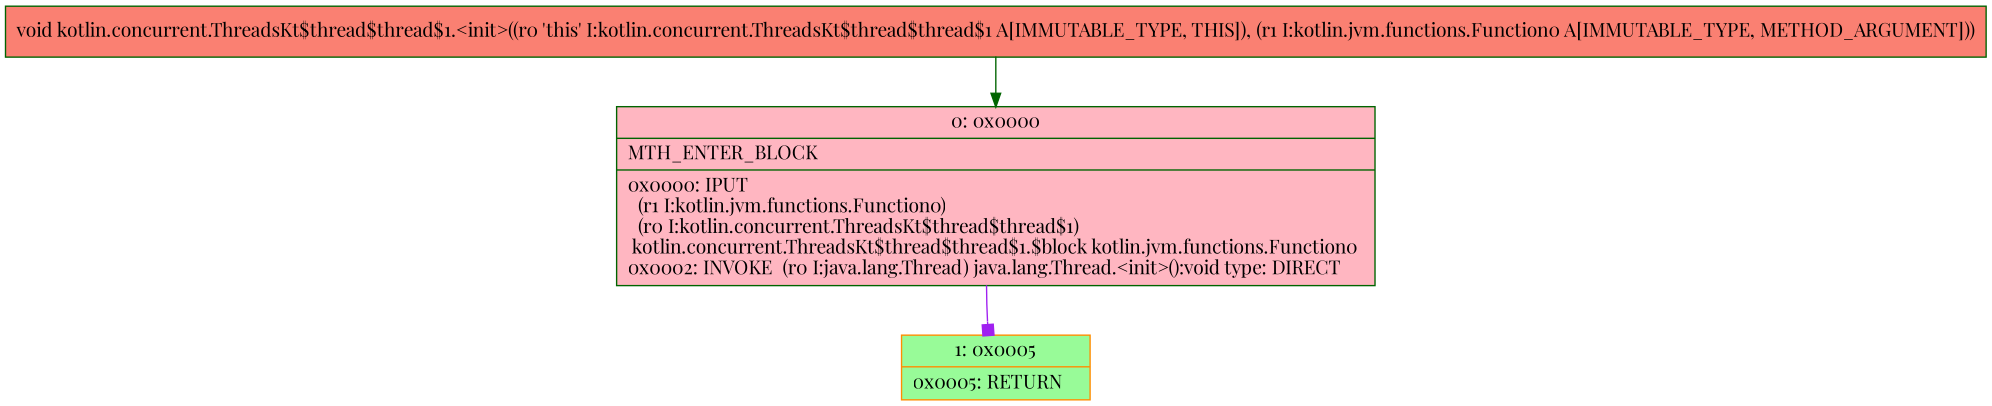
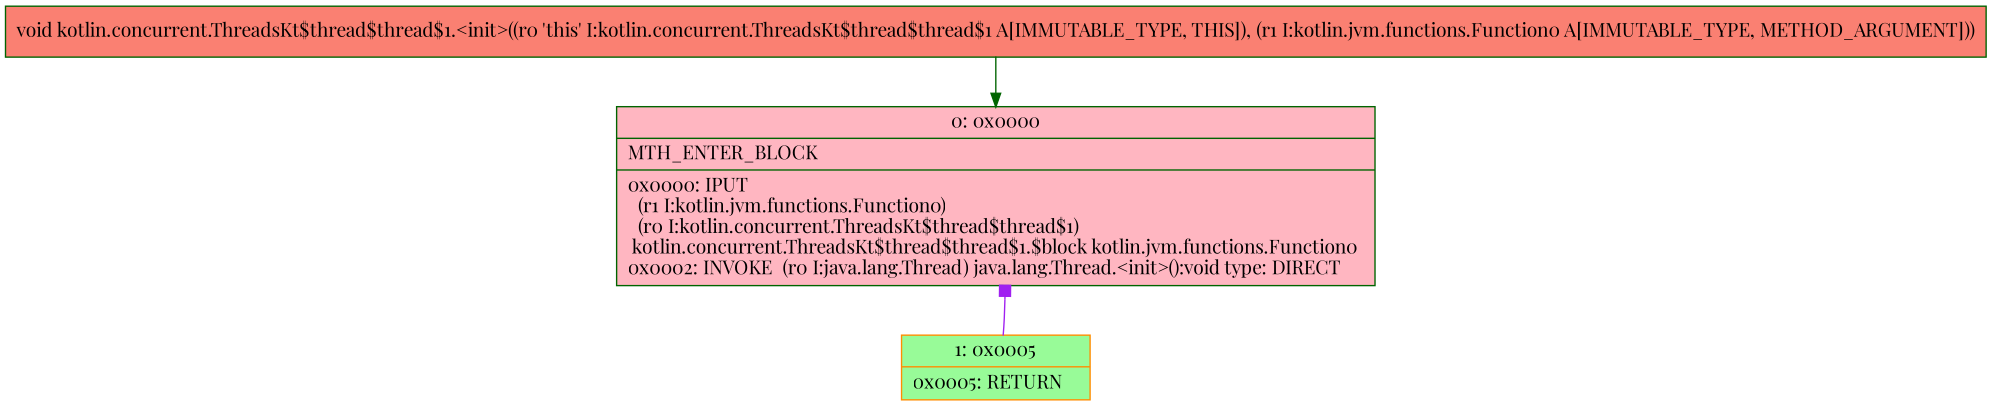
edge "0: 0x0000" -> "1: 0x0005": reversed
